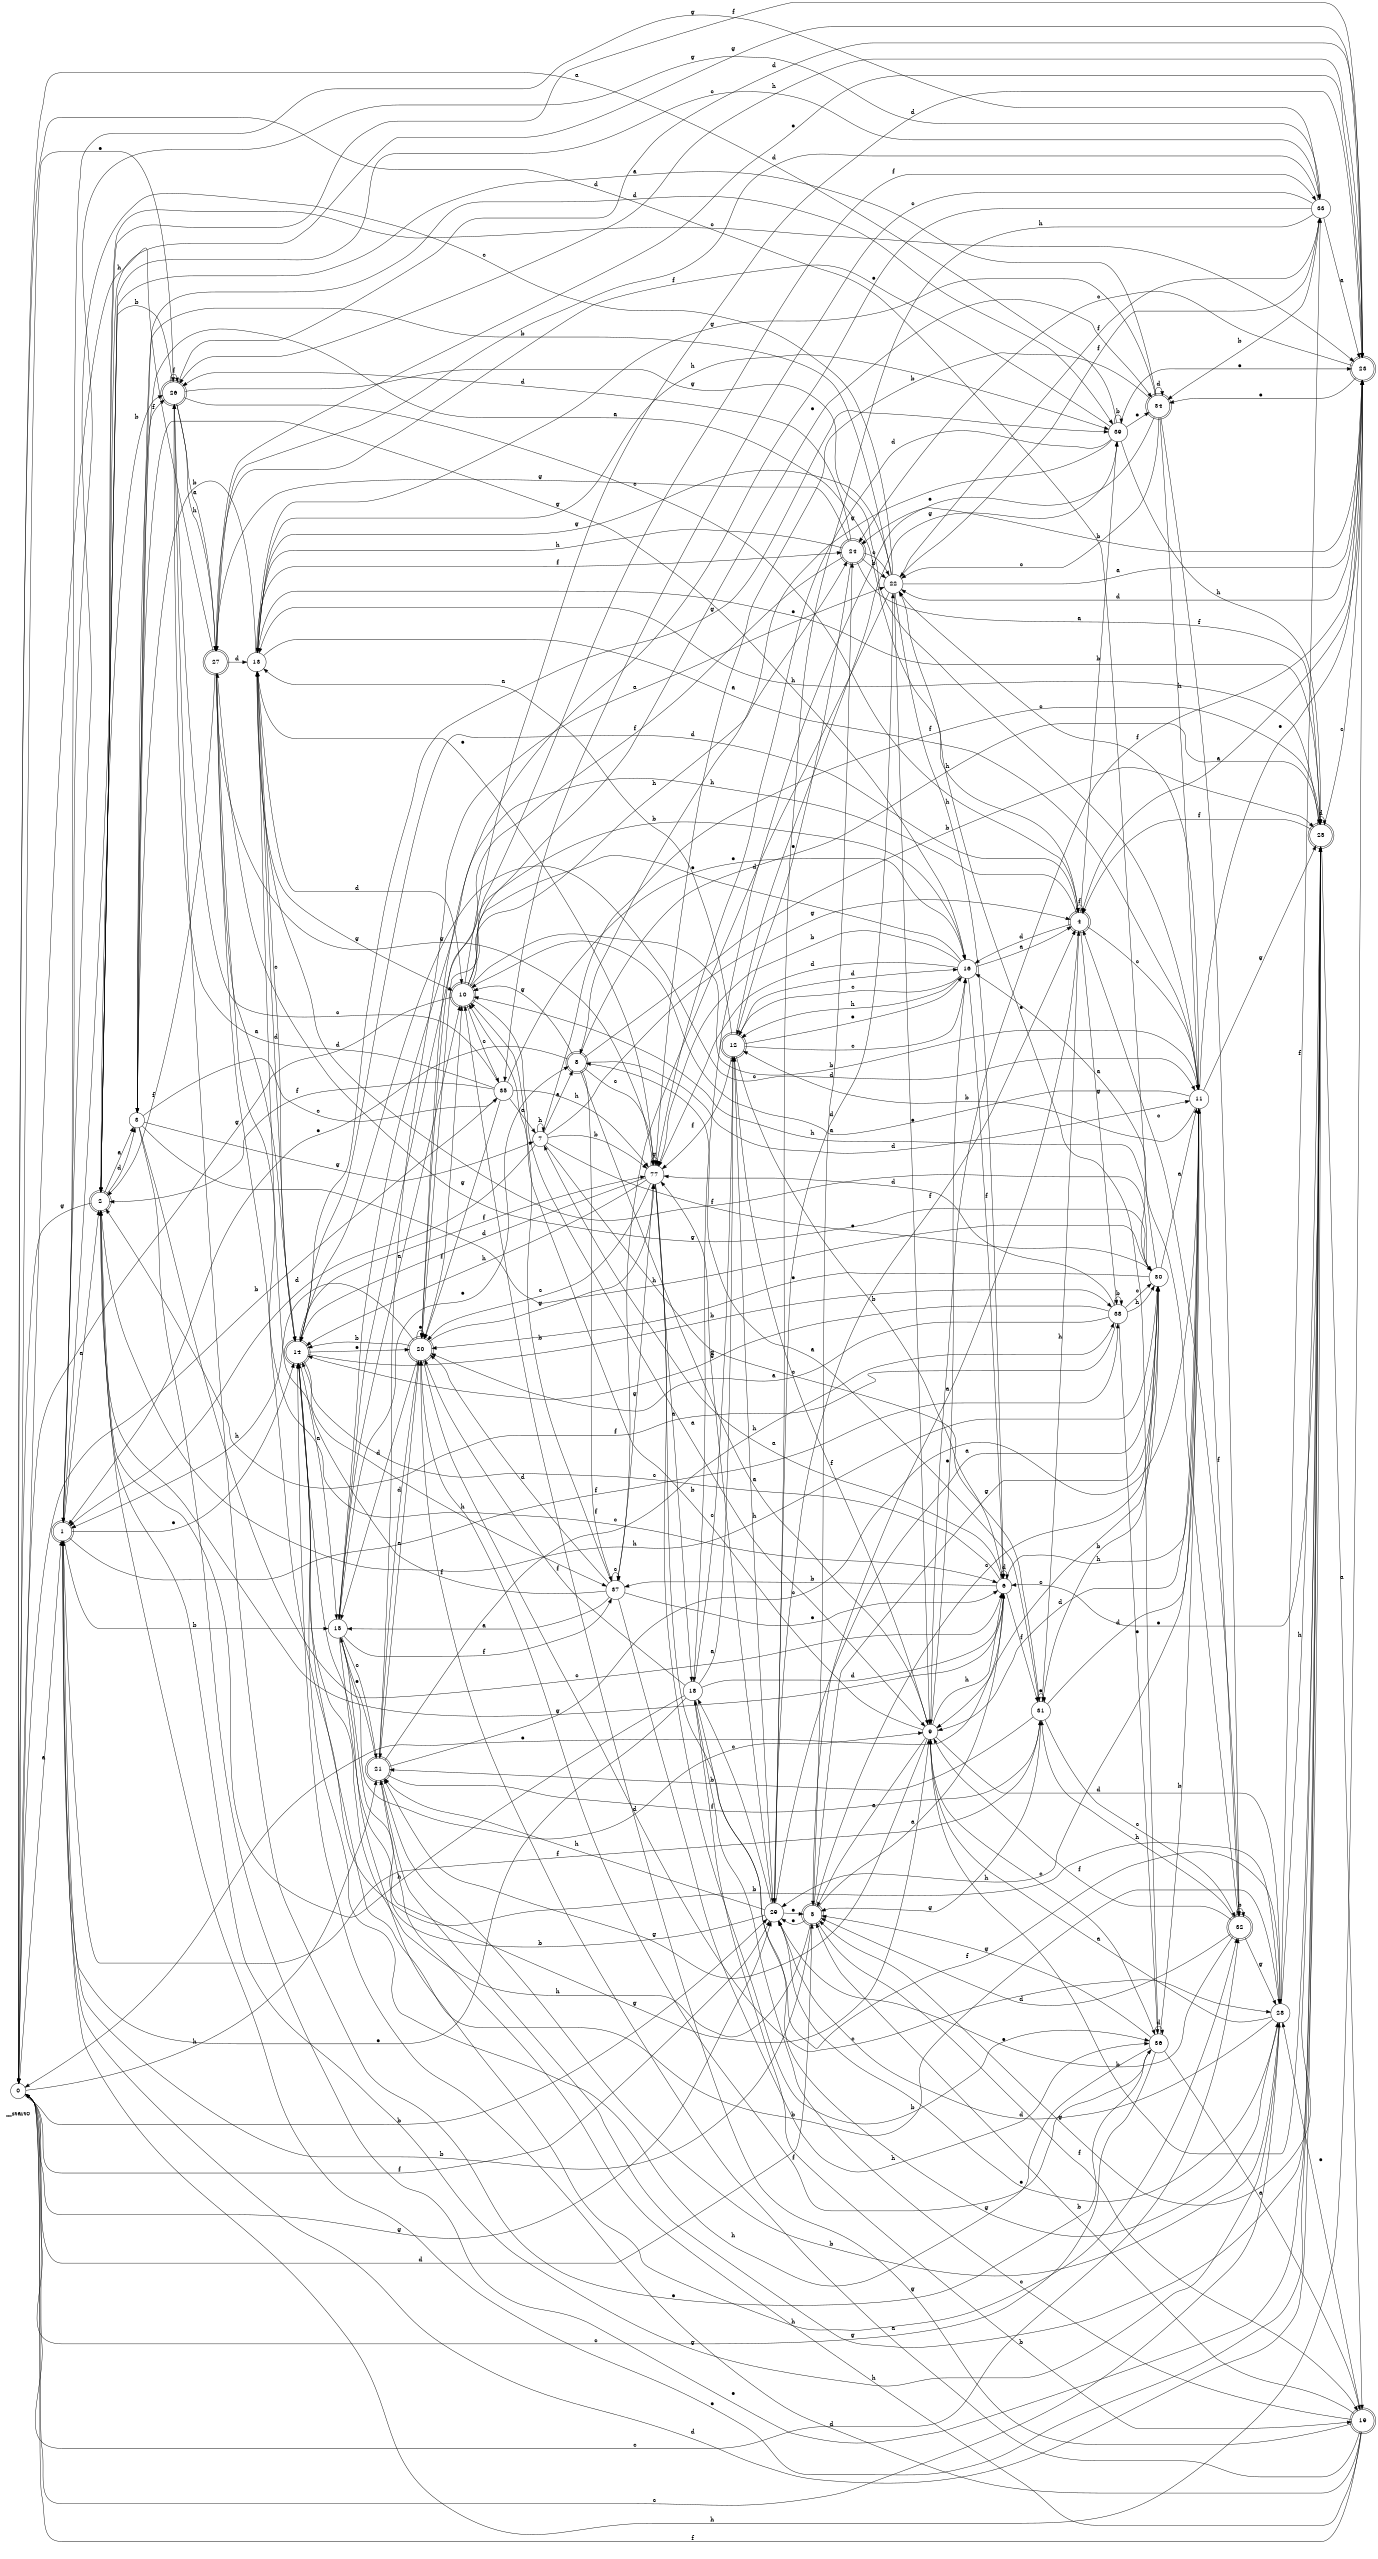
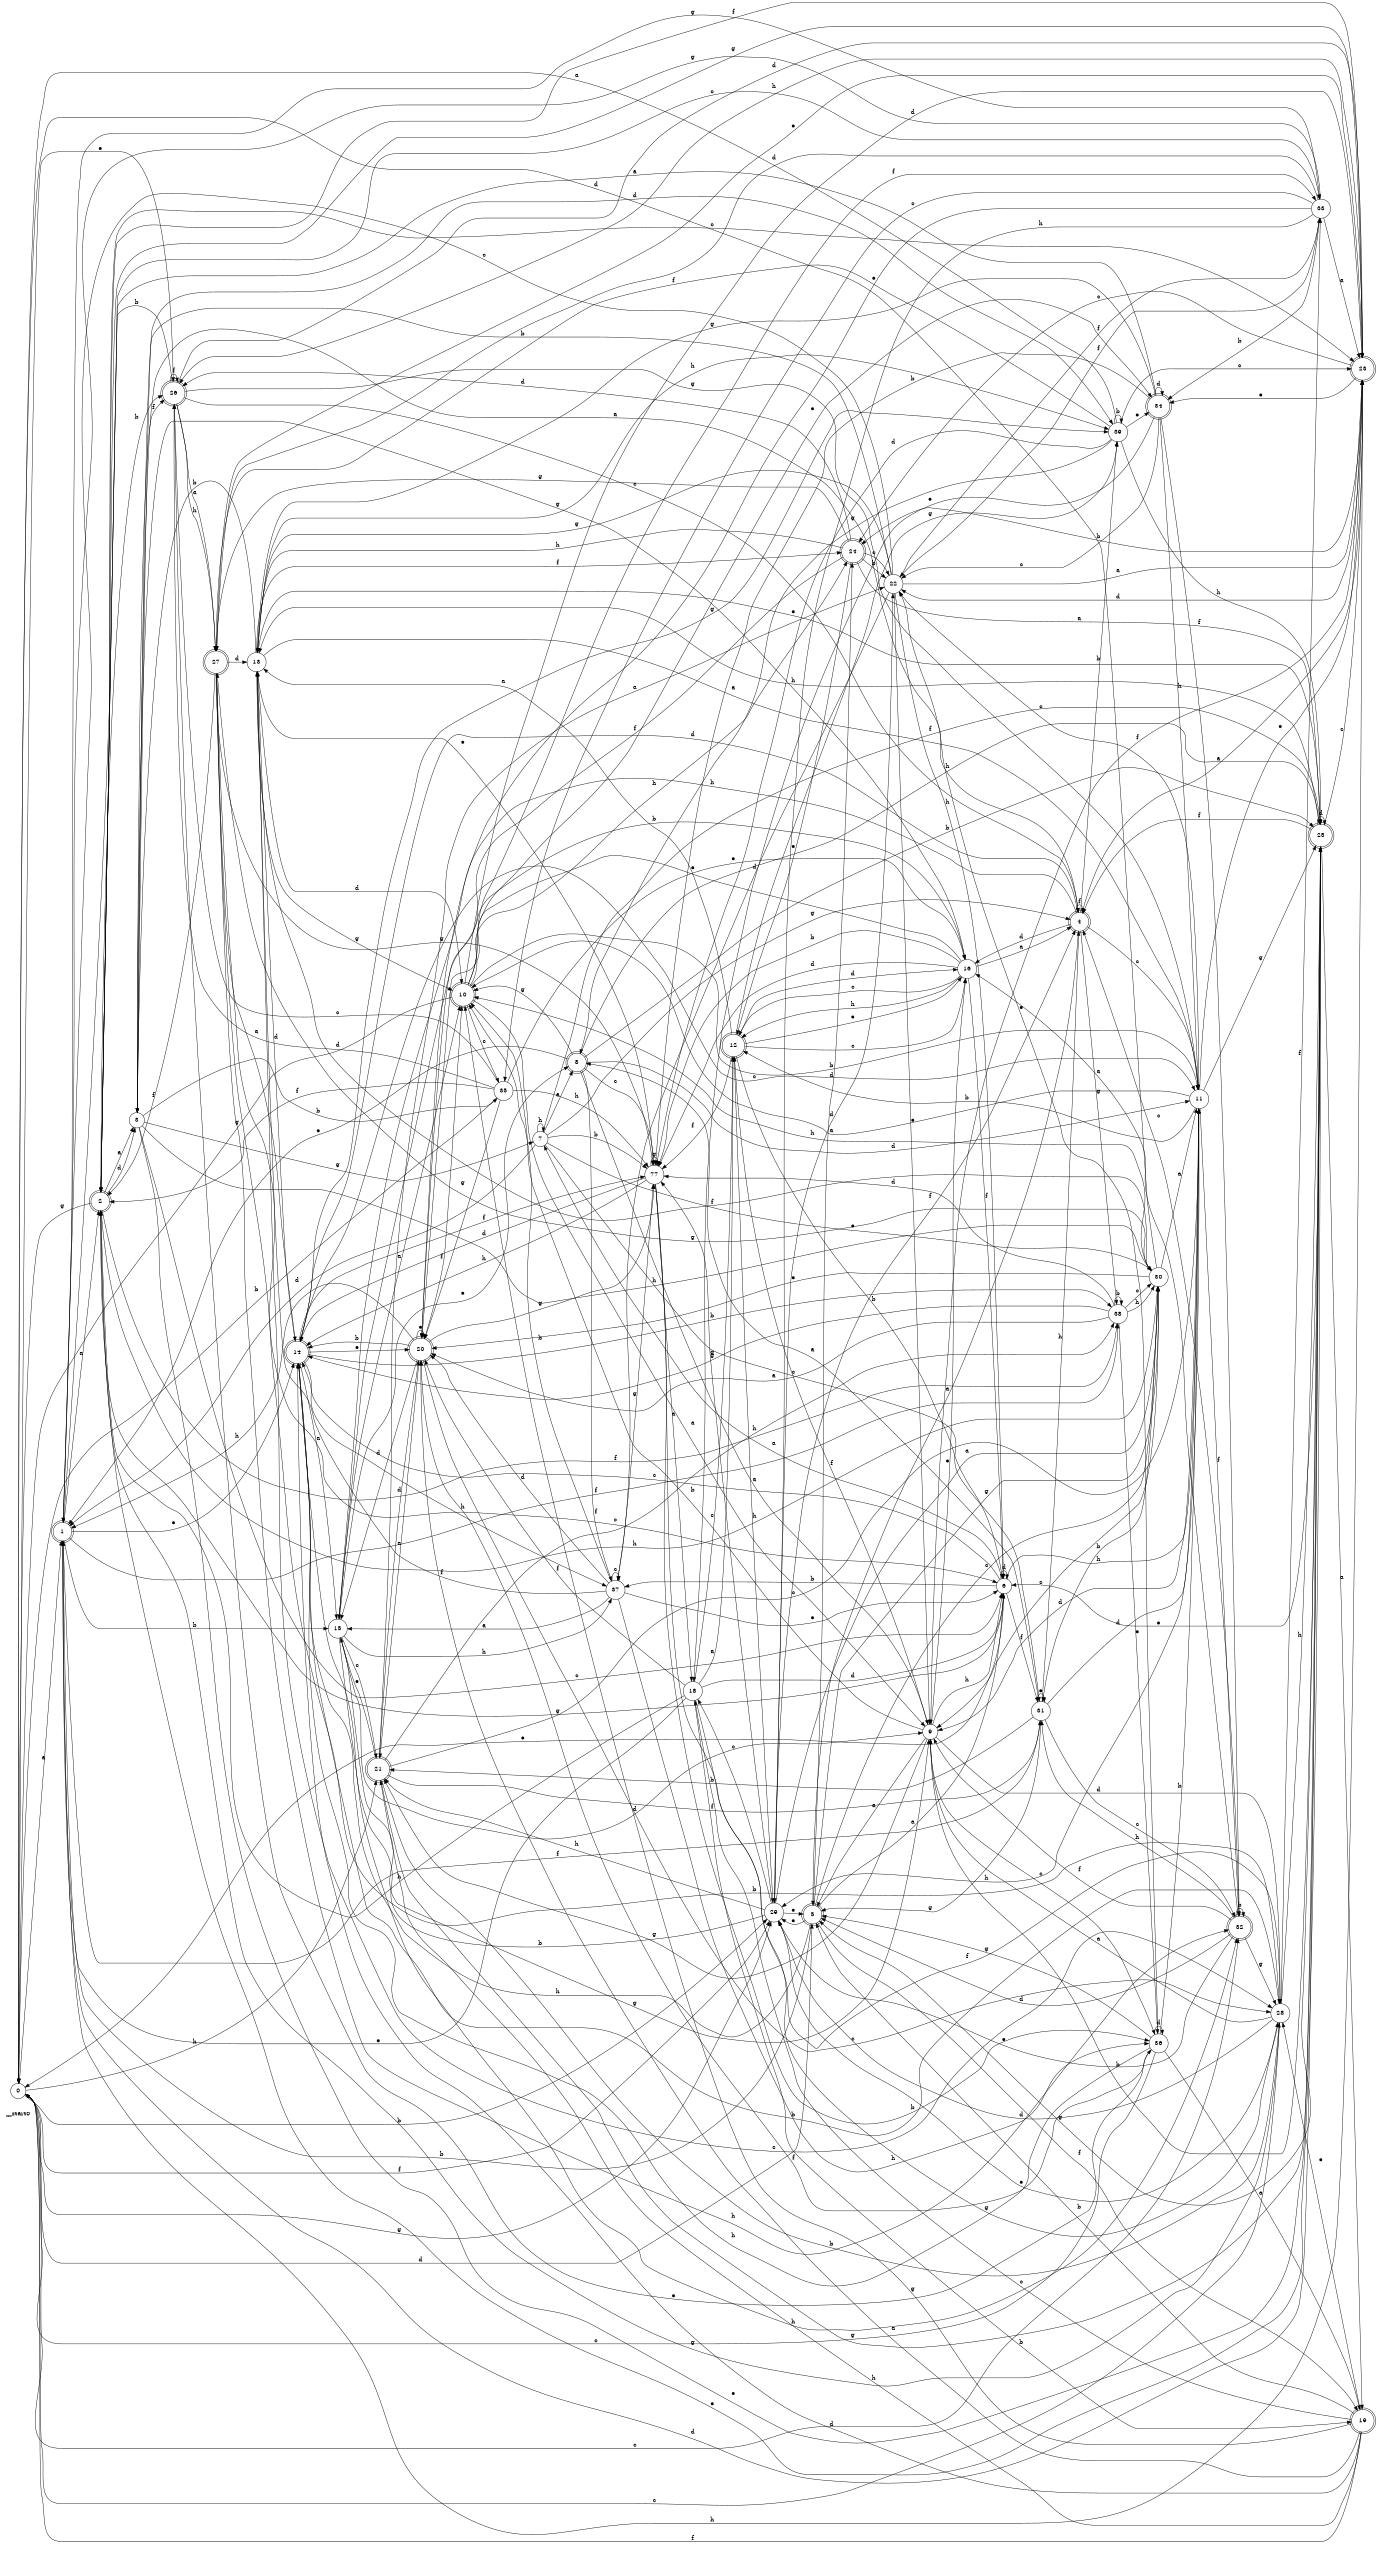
edge "39" -> "23": label "e" -> "c"
edge "27" -> "0": now "27" -> "32"
edge "13" -> "14": now "13" -> "28"
edge "35" -> "7": removed, label "a"
edge "3" -> "35": label "c" -> "b"
edge "77" -> "20": removed, label "c"
edge "38" -> "2": reversed
edge "15" -> "37": label "f" -> "h"
